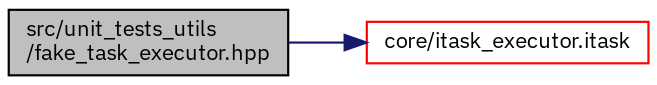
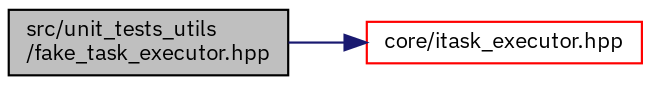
node "core/itask_executor.itask": label "core/itask_executor.itask" -> "core/itask_executor.hpp"
